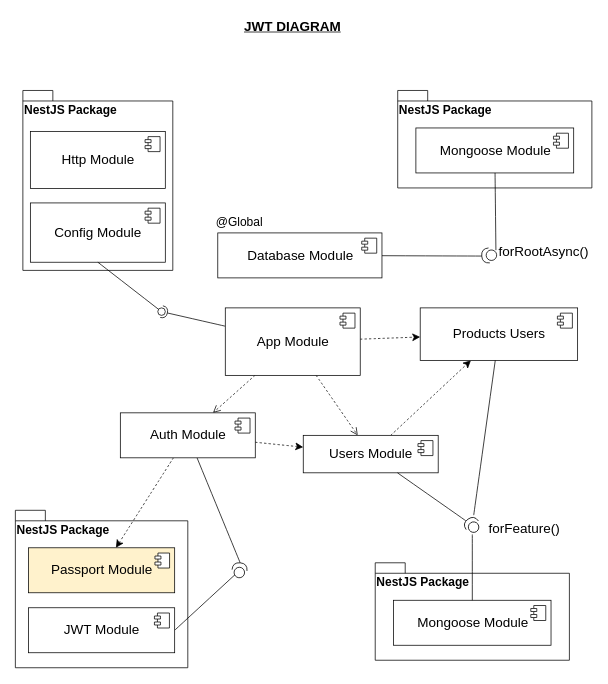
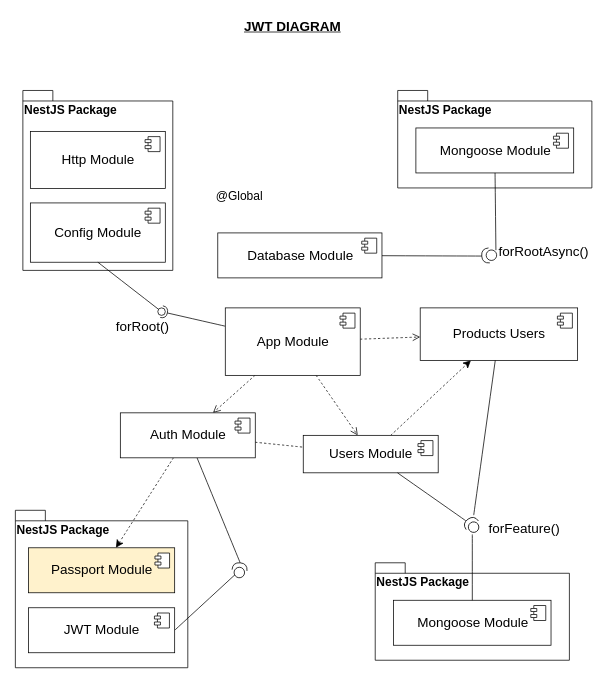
node "@Global": moved (240, 222) -> (240, 195)
node "forRoot()": added
edge "App Module" -> "Products Users": arrowhead classic -> open
edge "Auth Module" -> "Users Module": arrowhead classic -> none
